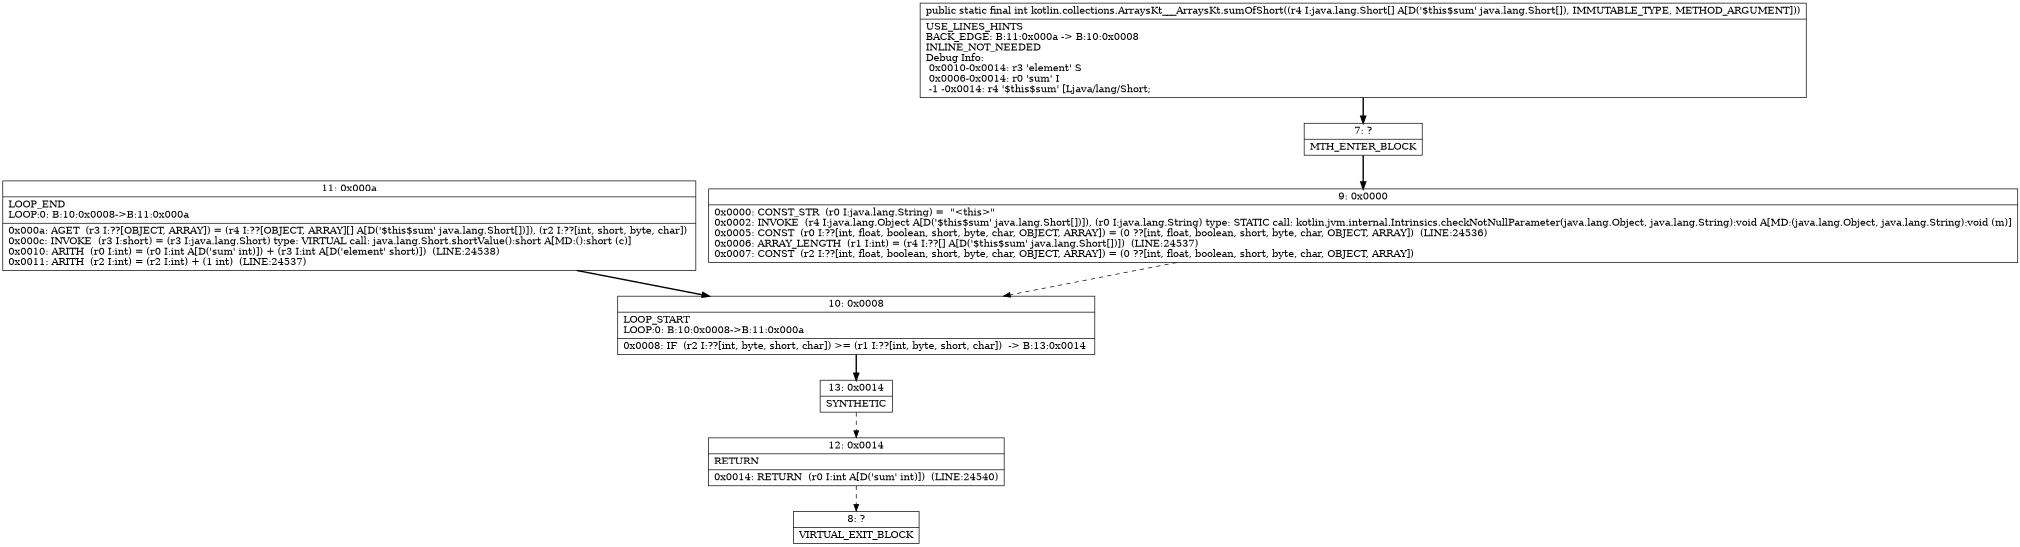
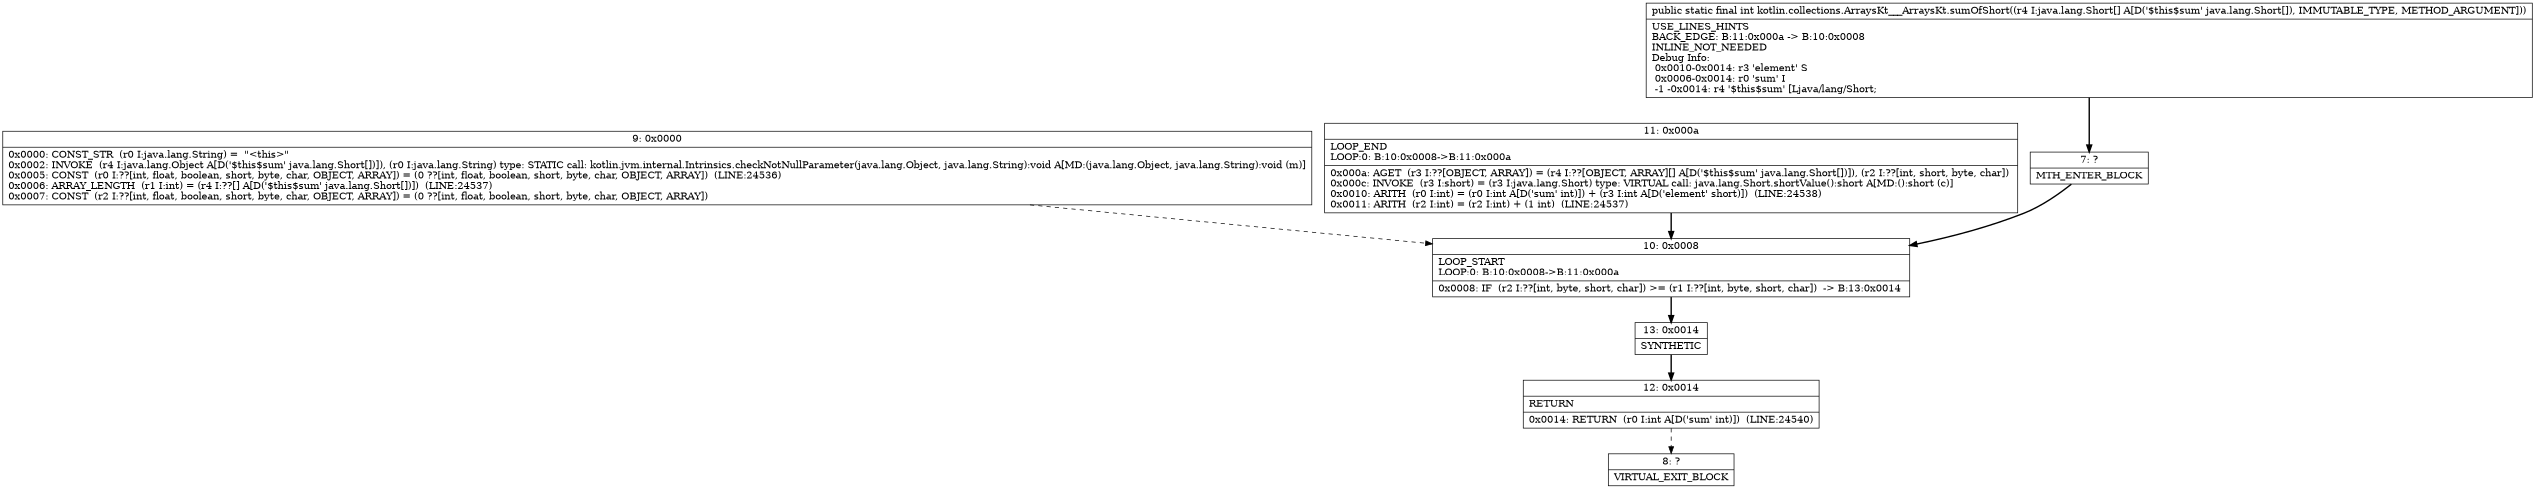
edge "7: ?" -> "9: 0x0000": now "7: ?" -> "10: 0x0008"
edge "13: 0x0014" -> "12: 0x0014": style dashed -> bold
